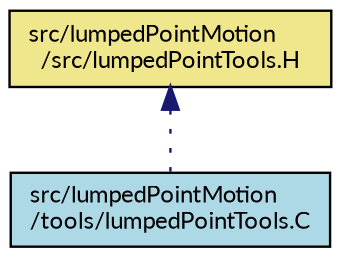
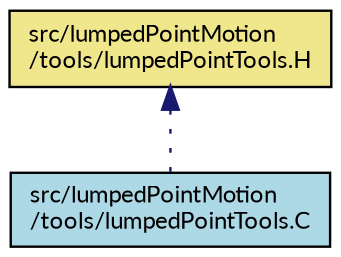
node "src/lumpedPointMotion /src/lumpedPointTools.H": label "src/lumpedPointMotion /src/lumpedPointTools.H" -> "src/lumpedPointMotion /tools/lumpedPointTools.H"
